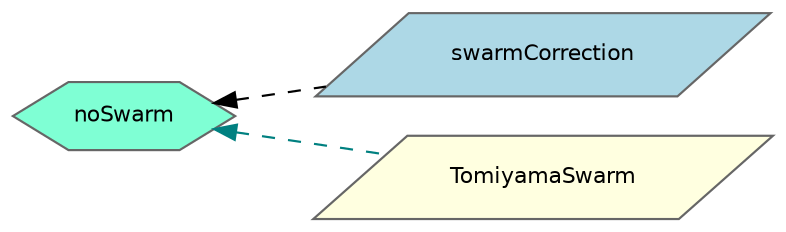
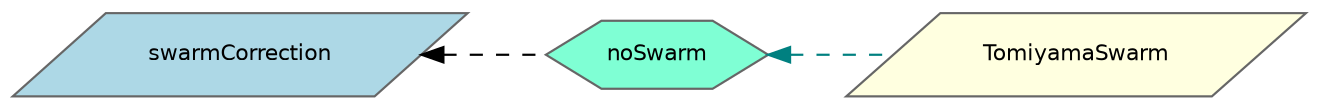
edge "swarmCorrection" -> "noSwarm": reversed
